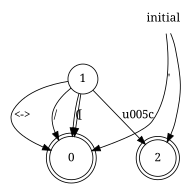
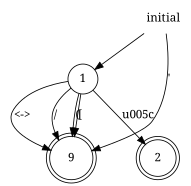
edge "initial" -> "2": now "initial" -> "1"
node "0": label "0" -> "9"
